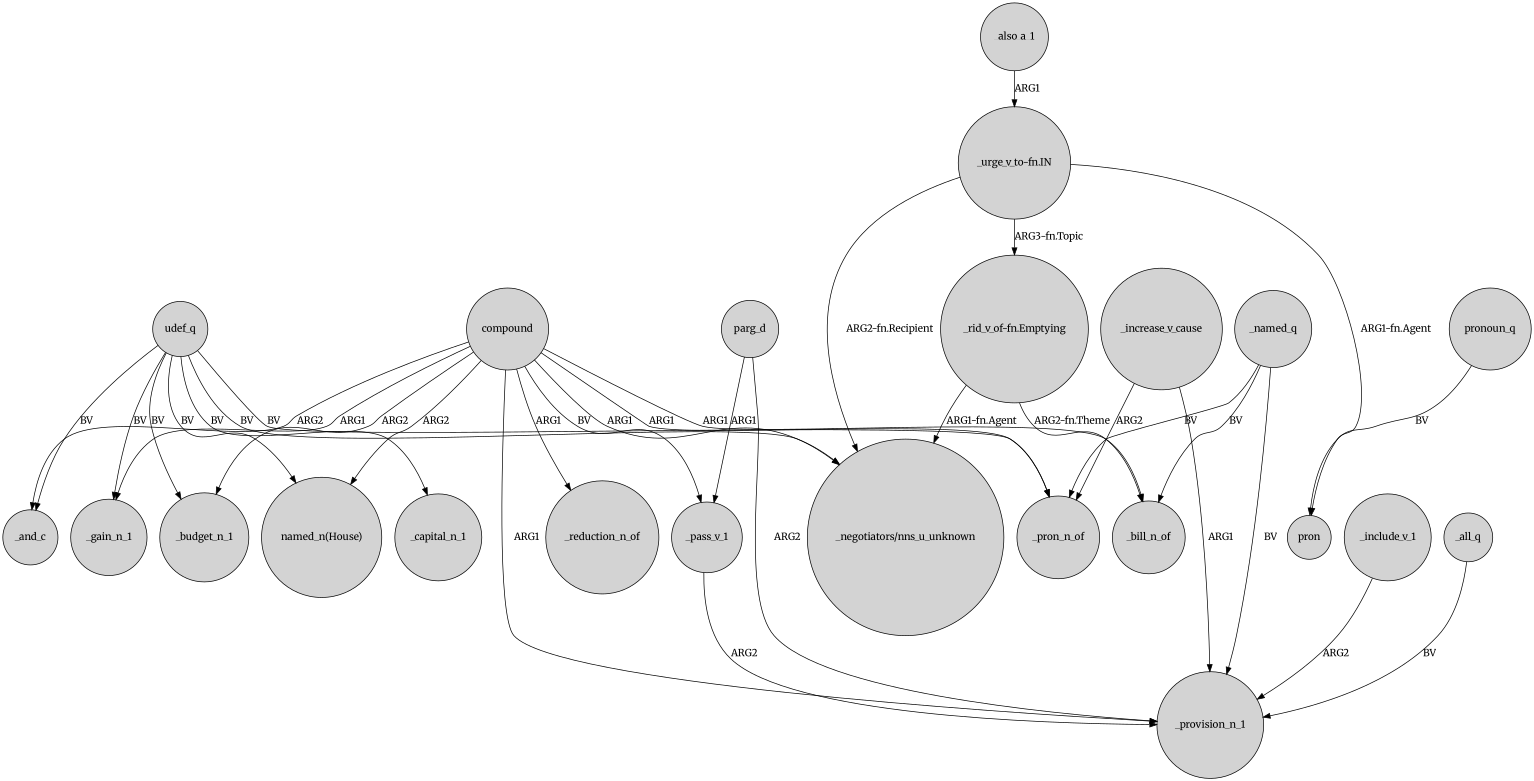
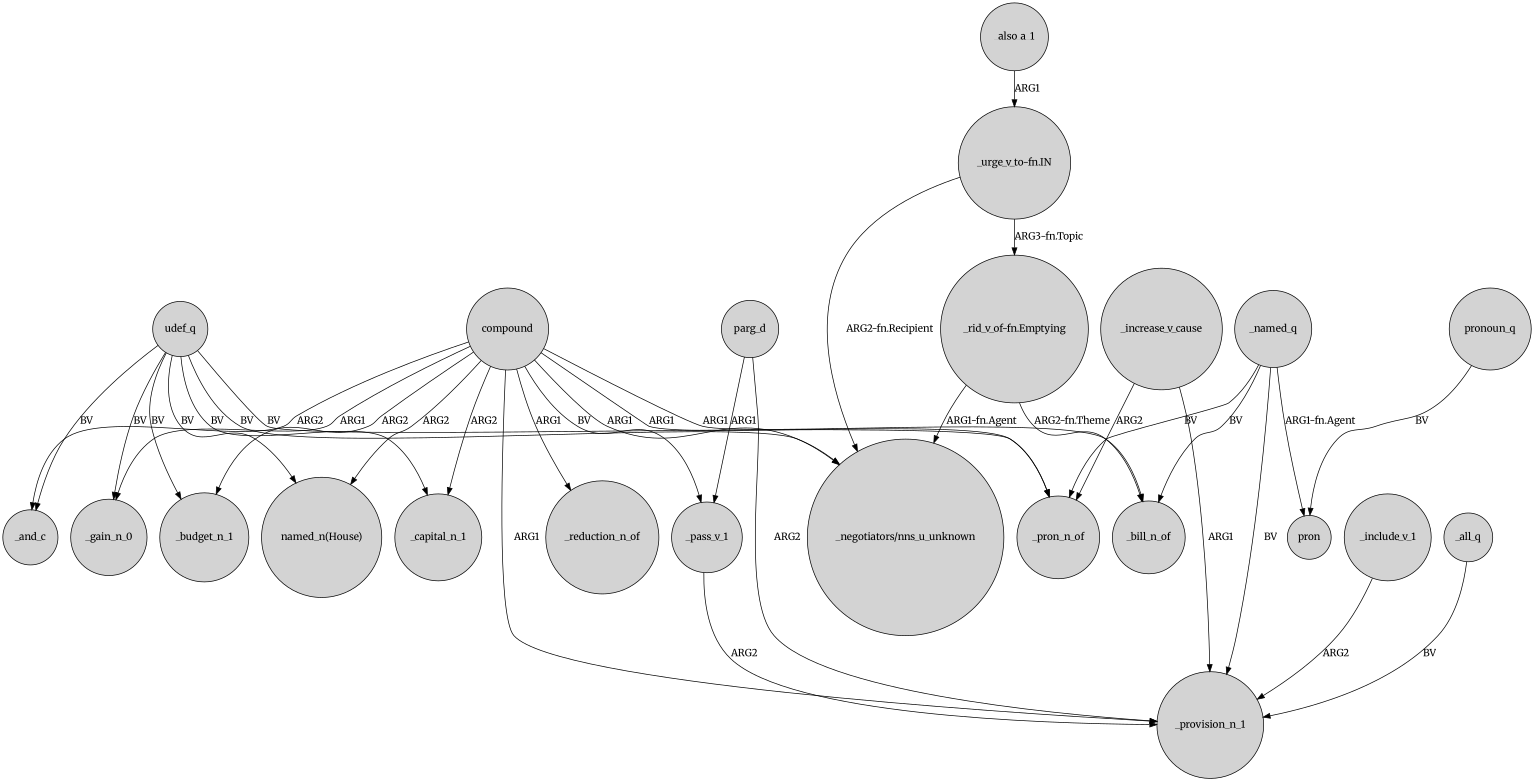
edge "_urge_v_to-fn.IN" -> "pron": now "_named_q" -> "pron"
edge "compound" -> "_capital_n_1": added, label "ARG2"
node "_gain_n_1": label "_gain_n_1" -> "_gain_n_0"
